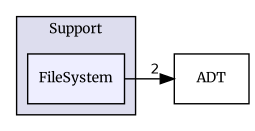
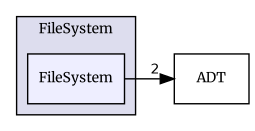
cluster "Support": label "Support" -> "FileSystem"
